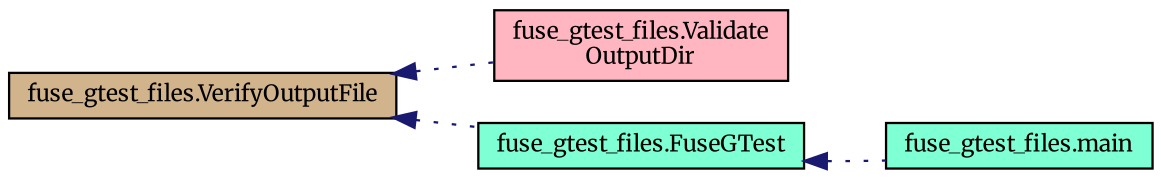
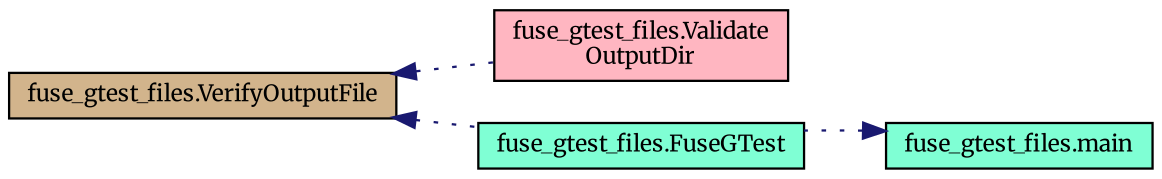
edge "fuse_gtest_files.main" -> "fuse_gtest_files.FuseGTest": reversed
